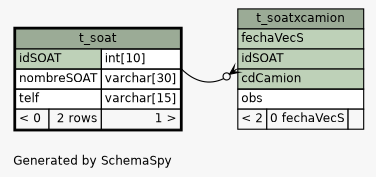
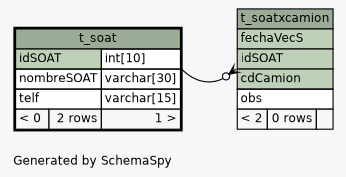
node "t_soatxcamion": text "0 fechaVecS" -> "0 rows"
